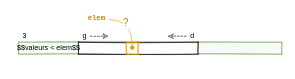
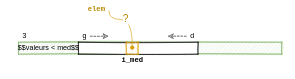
node "elem": moved (96, 18) -> (96, 9)
node "$$valeurs < elem$$": label "$$valeurs < elem$$" -> "$$valeurs < med$$"
node "i_med": added
